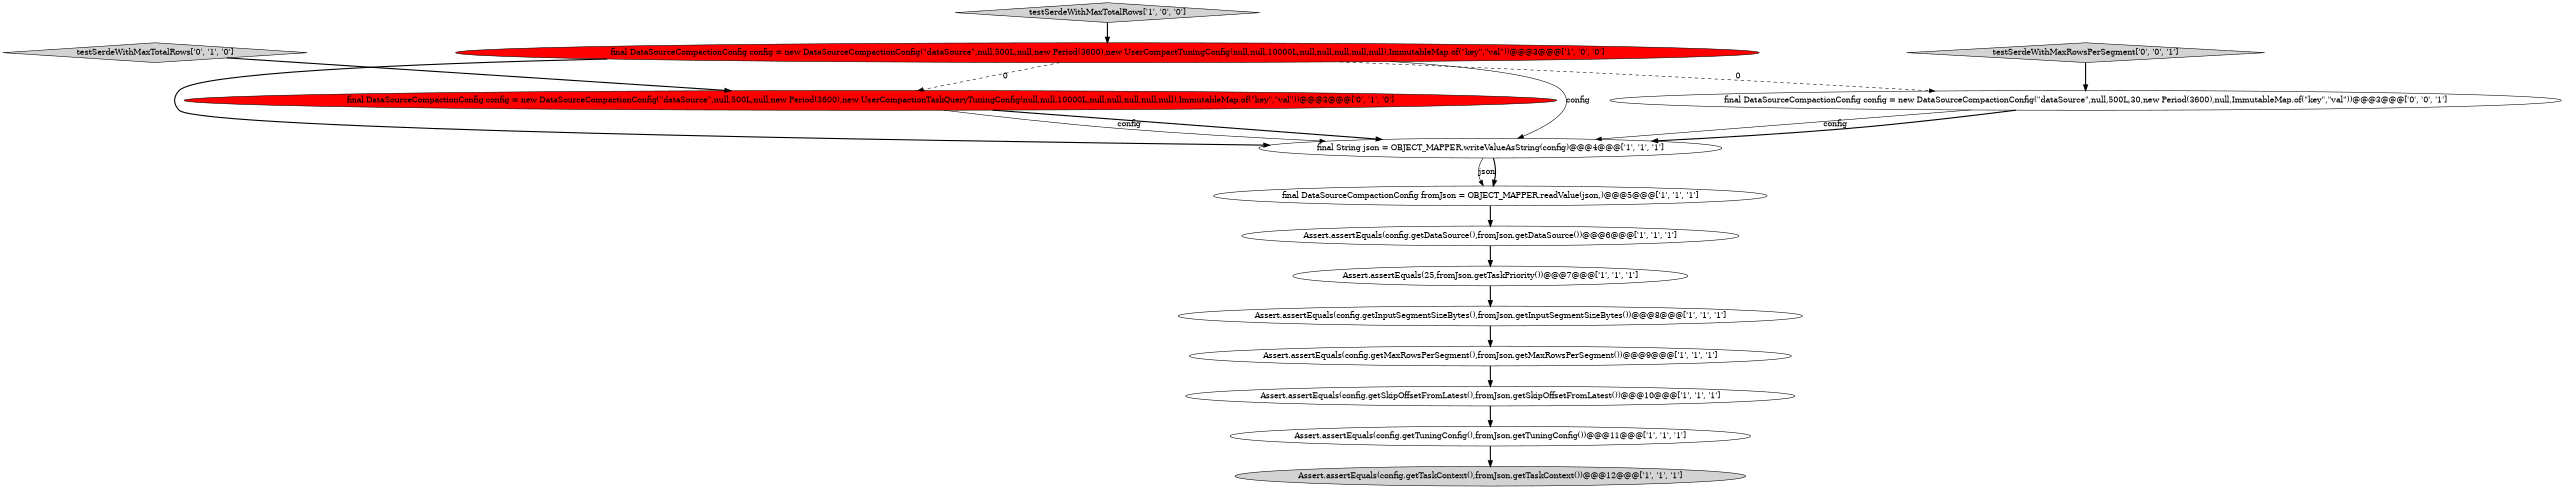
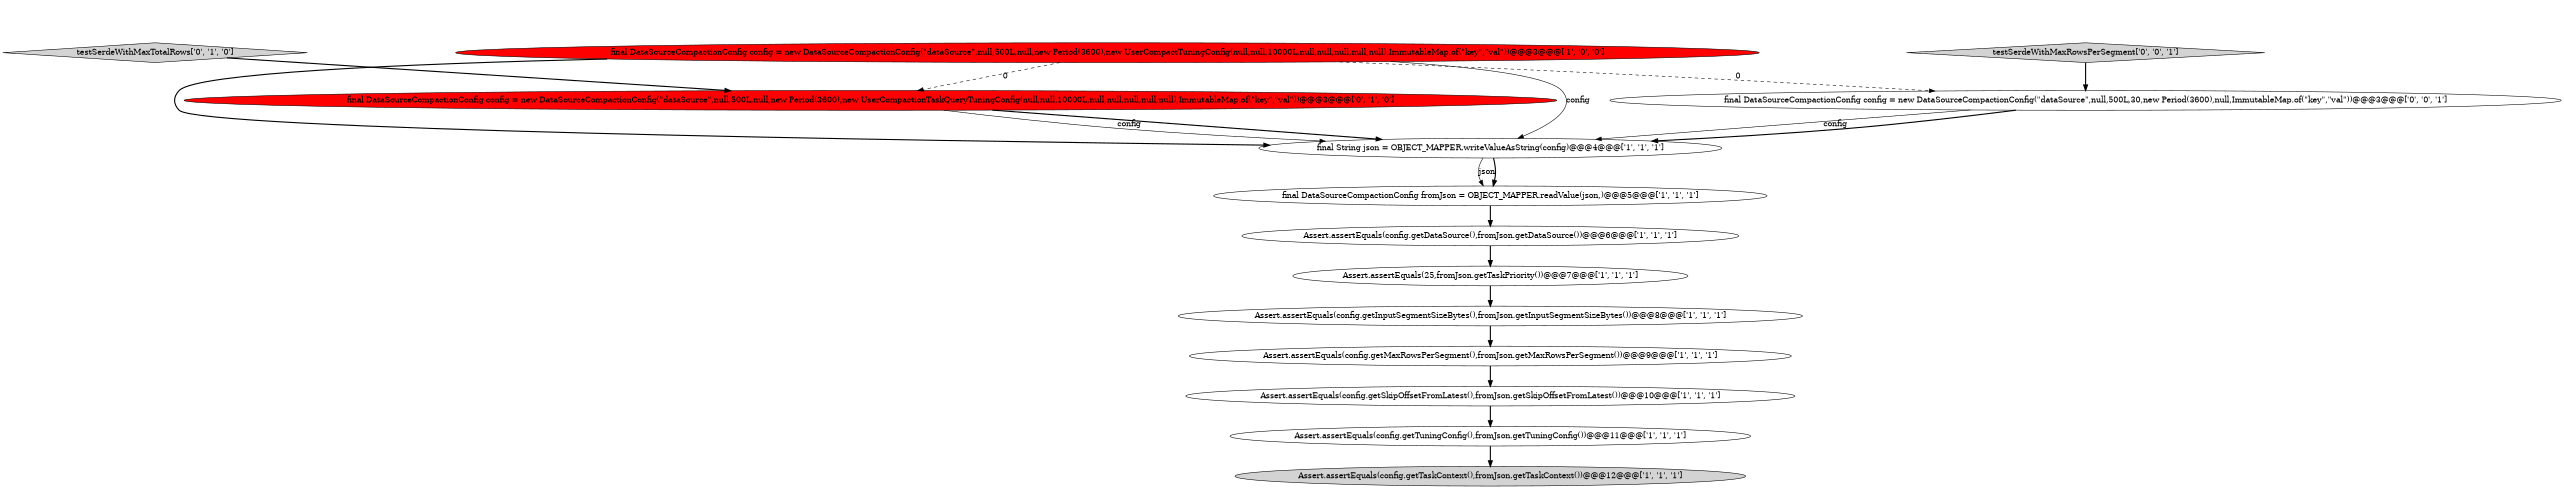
node "testSerdeWithMaxTotalRows['1', '0', '0']": removed
